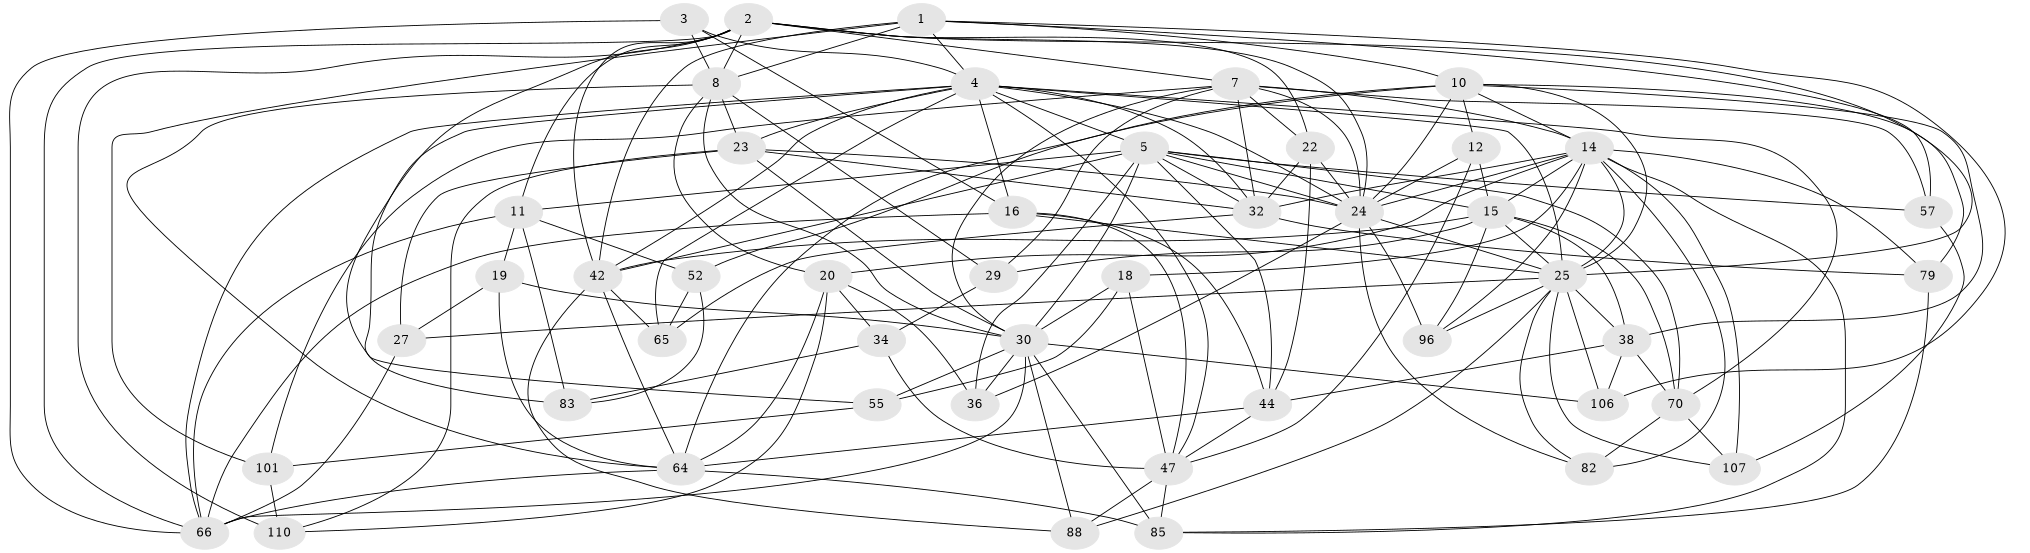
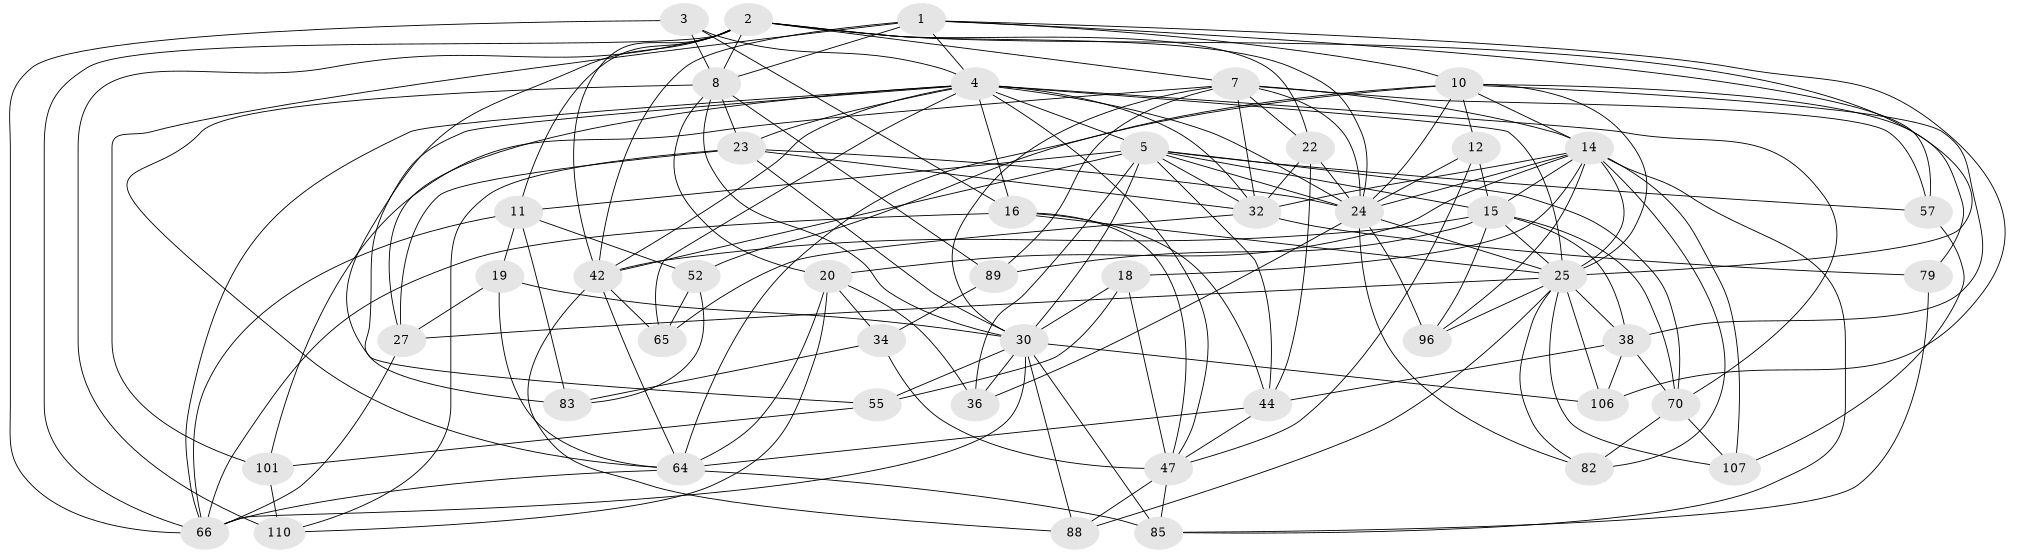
edge "4" -- "27": added
edge "14" -- "79": removed
node "29": label "29" -> "89"
